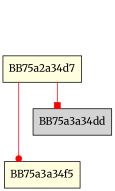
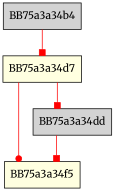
node "BB75a3a34b4": added
node "BB75a2a34d7": label "BB75a2a34d7" -> "BB75a3a34d7"
edge "BB75a3a34dd" -> "BB75a3a34f5": added
